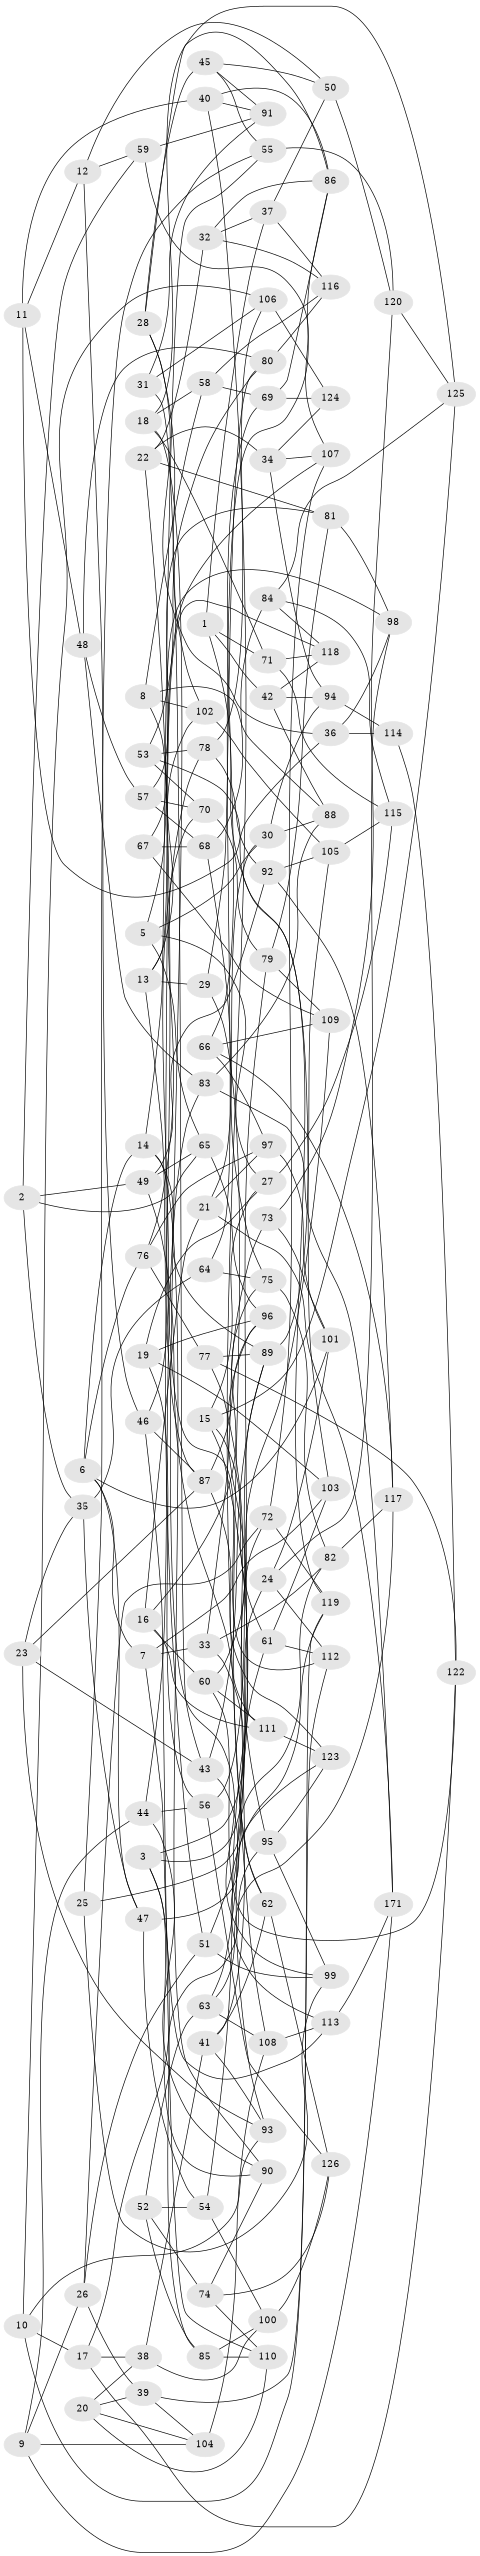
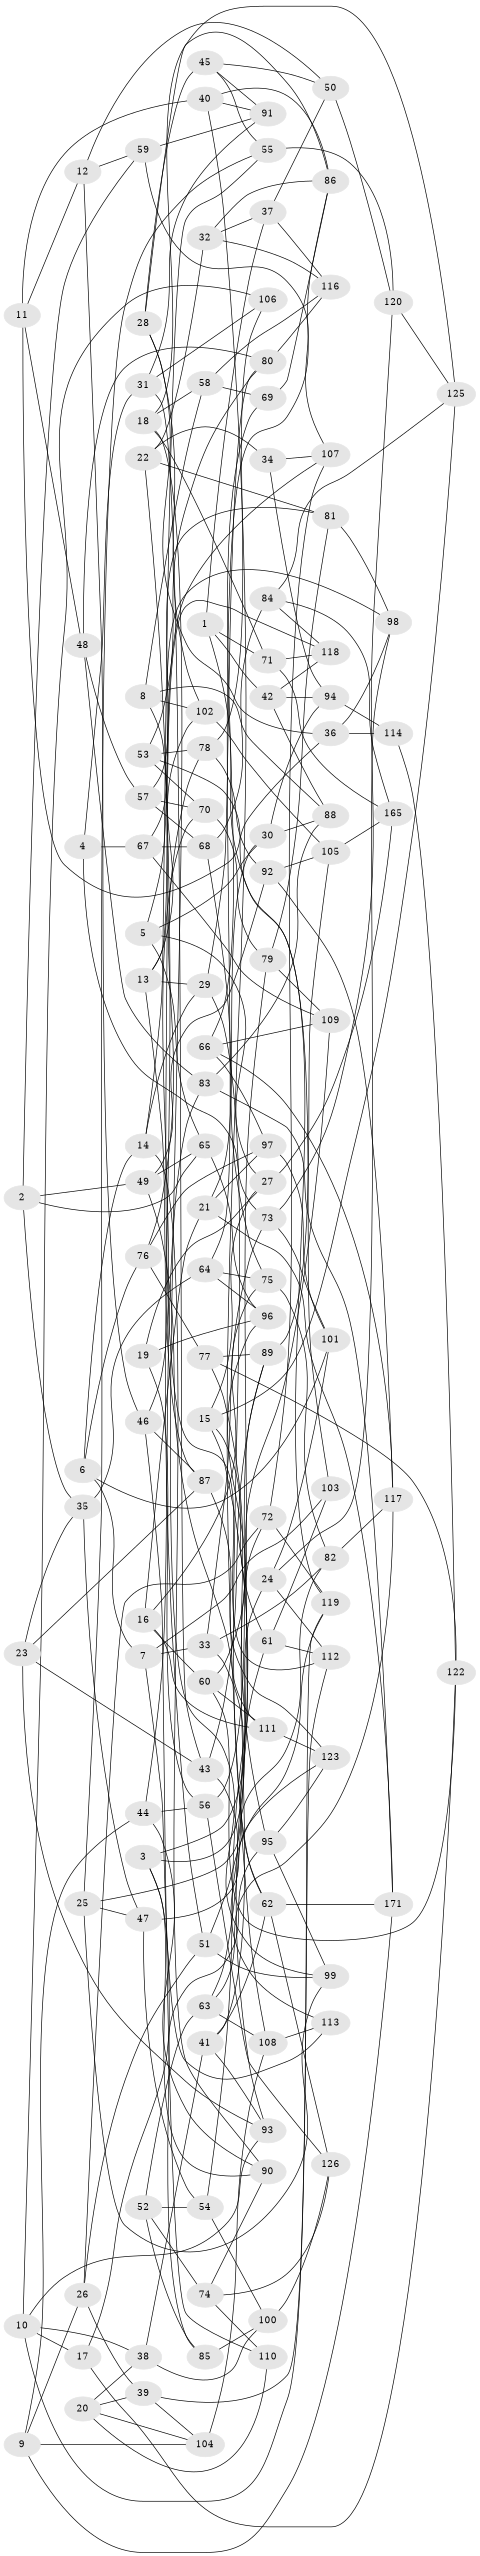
node "124": removed
node "115": label "115" -> "165"
node "4": added
edge "14" -- "89": now "14" -- "29"
edge "96" -- "87": now "96" -- "64"
edge "19" -- "103": removed
edge "6" -- "47": now "25" -- "47"
edge "171" -- "113": now "171" -- "62"
edge "17" -- "38": now "10" -- "38"
edge "85" -- "110": removed
